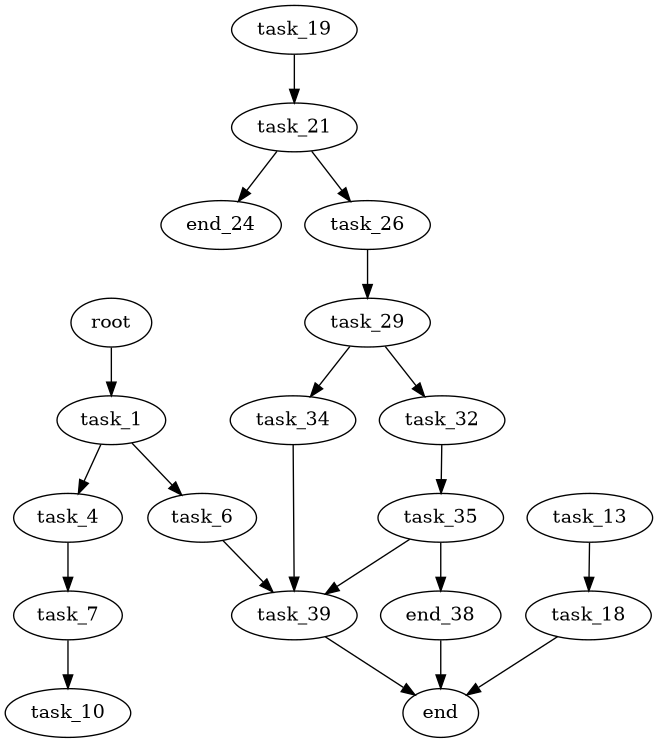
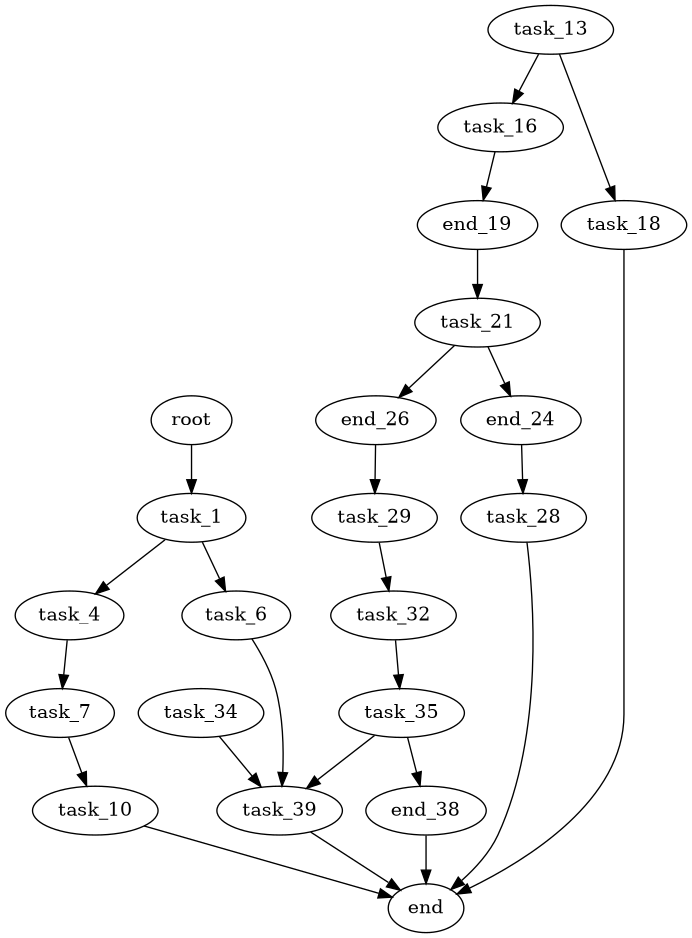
node "task_19": label "task_19" -> "end_19"
node "task_16": added
node "task_26": label "task_26" -> "end_26"
edge "task_29" -> "task_34": removed
node "task_28": added
edge "task_10" -> "end": added
